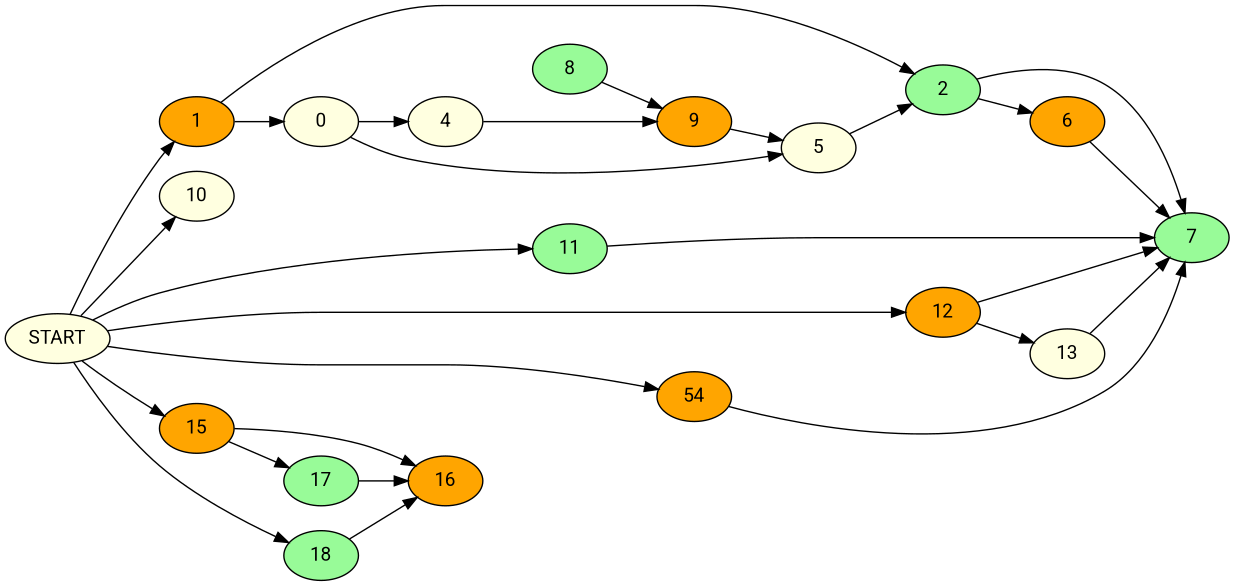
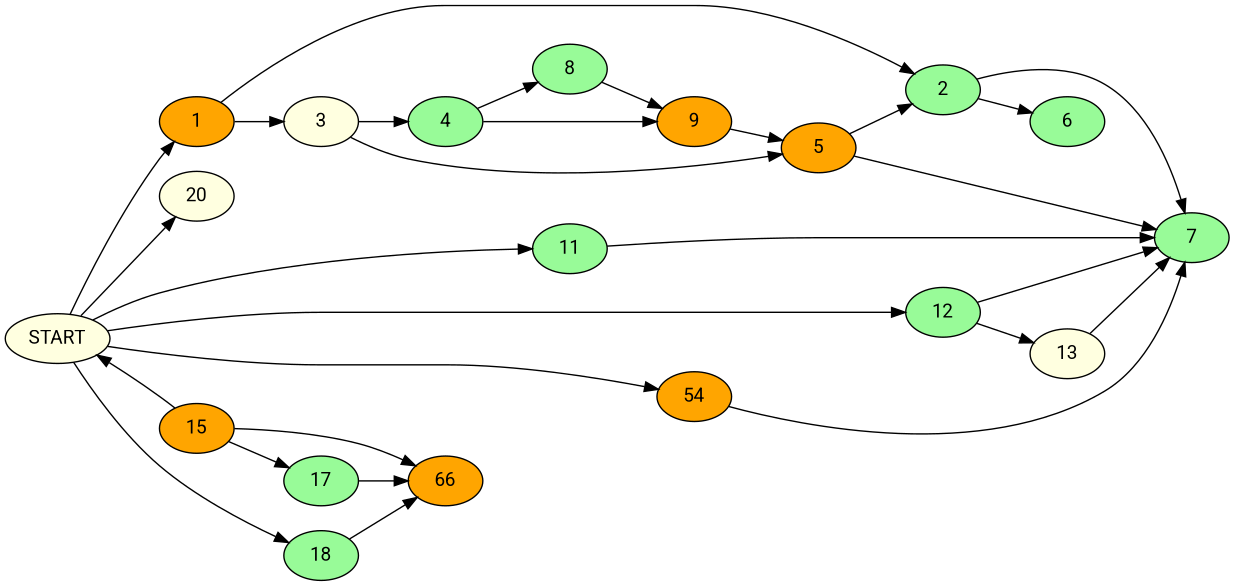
edge "4" -> "8": added
node "0": label "0" -> "3"
node "4": fillcolor lightyellow -> palegreen
node "6": fillcolor orange -> palegreen
node "5": fillcolor lightyellow -> orange
edge "6" -> "7": now "5" -> "7"
node "10": label "10" -> "20"
node "12": fillcolor orange -> palegreen
edge "START" -> "15": reversed
node "16": label "16" -> "66"
